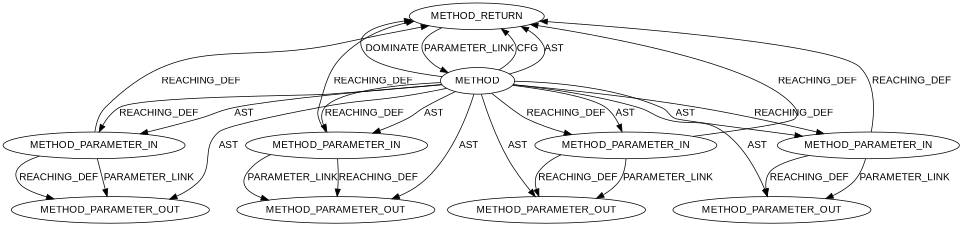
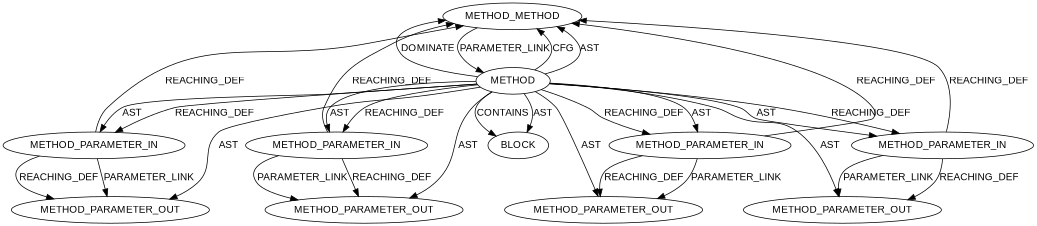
node "METHOD_RETURN": label "METHOD_RETURN" -> "METHOD_METHOD"
node "BLOCK": added
